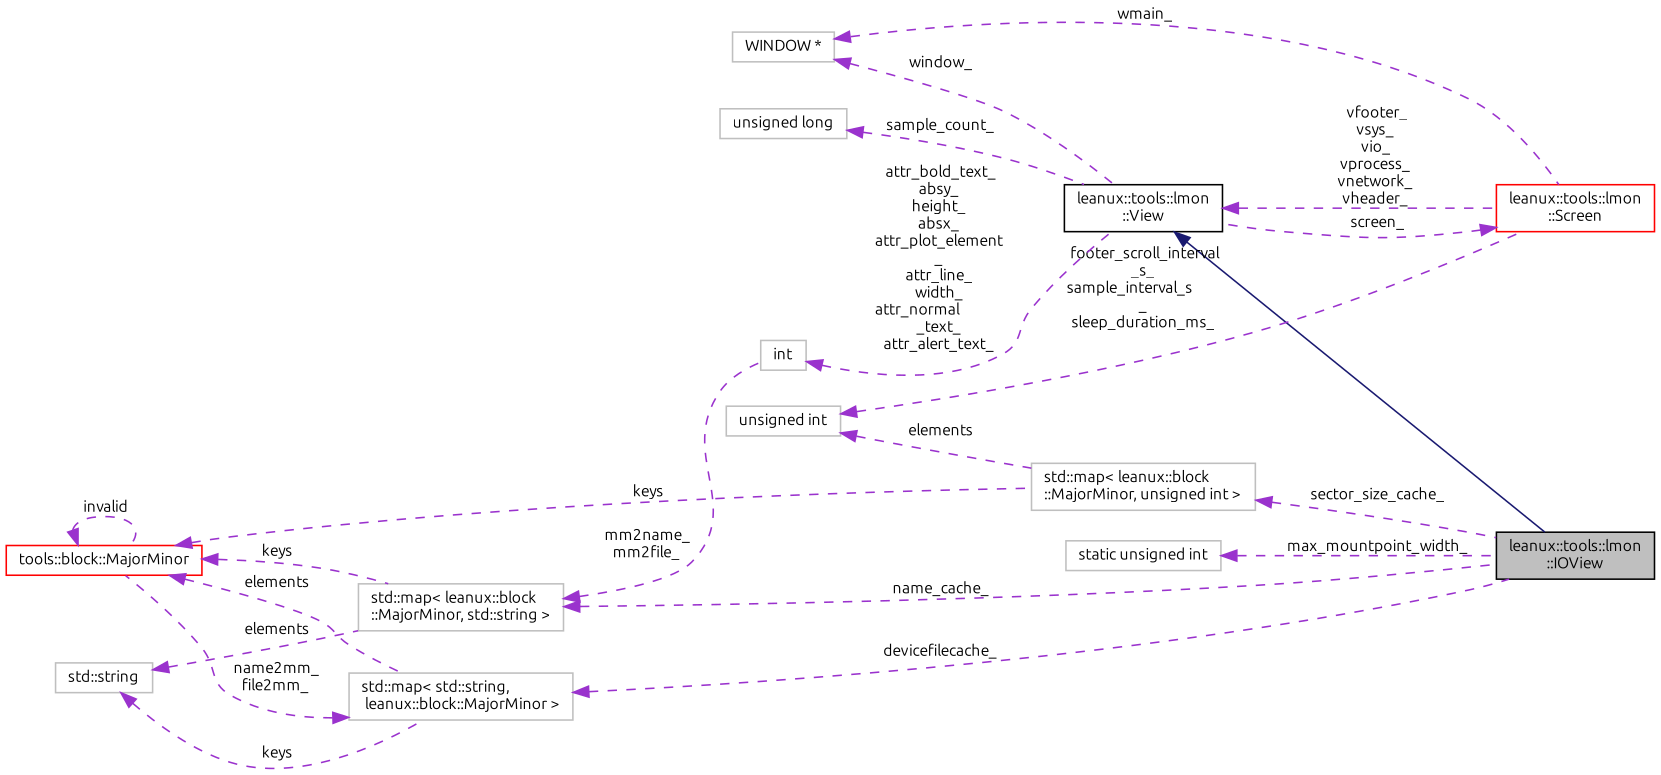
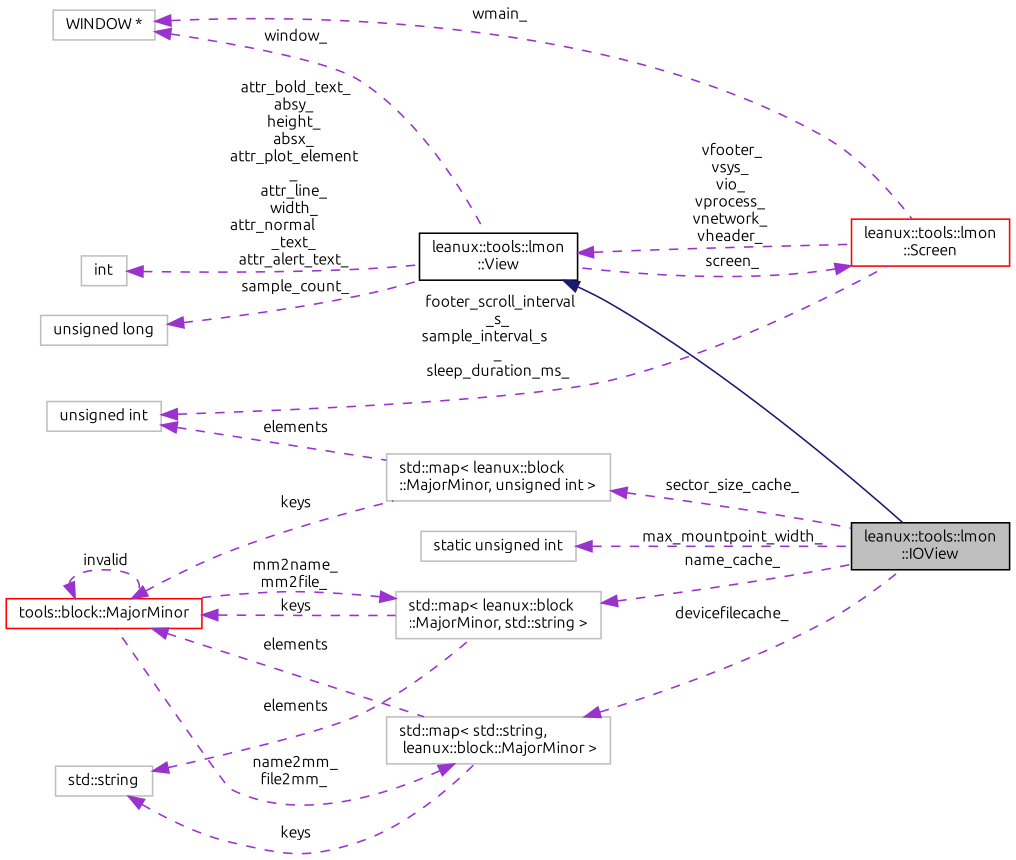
edge "int" -> "std::map< leanux::block ::MajorMinor, std::string >": now "tools::block::MajorMinor" -> "std::map< leanux::block ::MajorMinor, std::string >"
